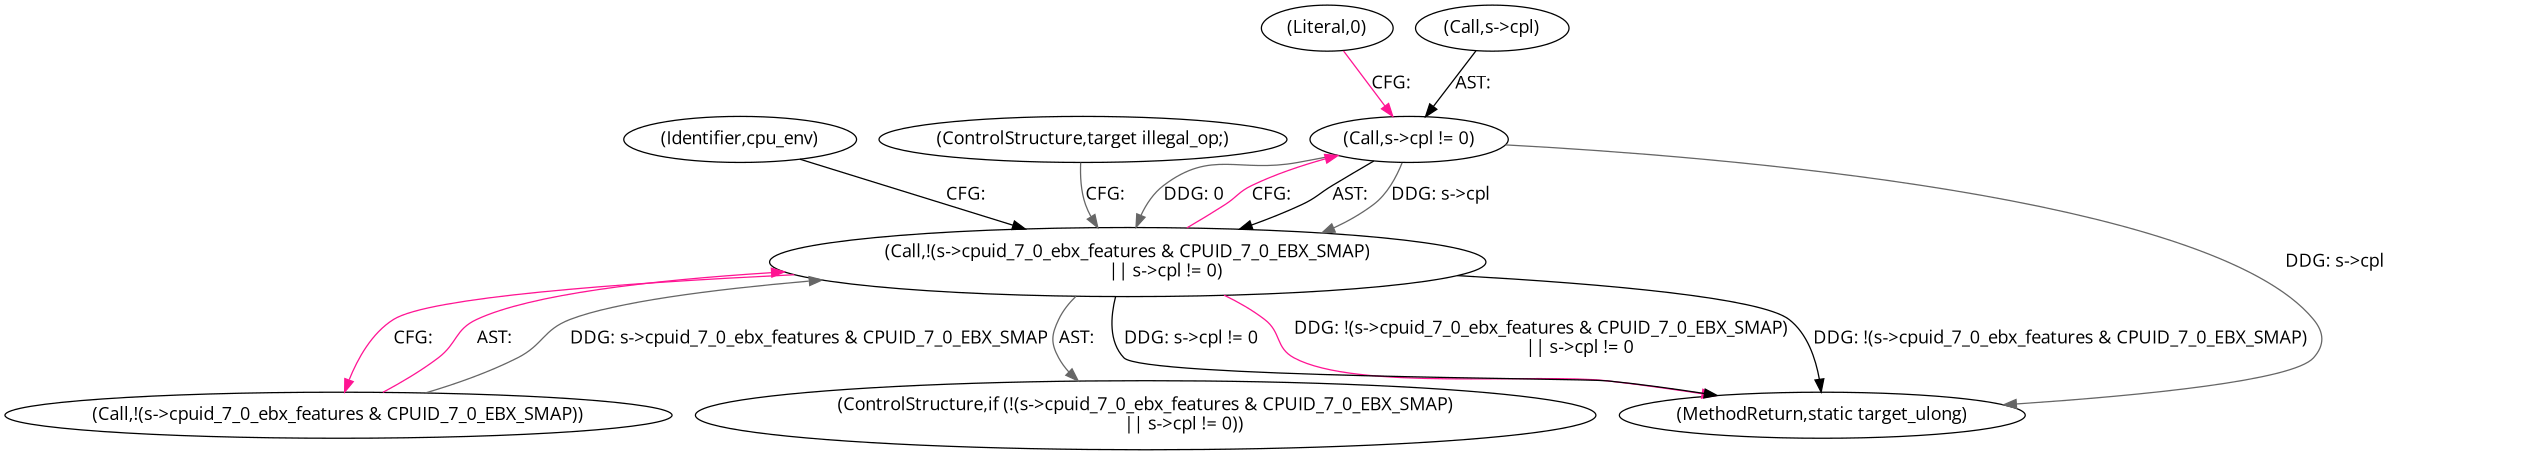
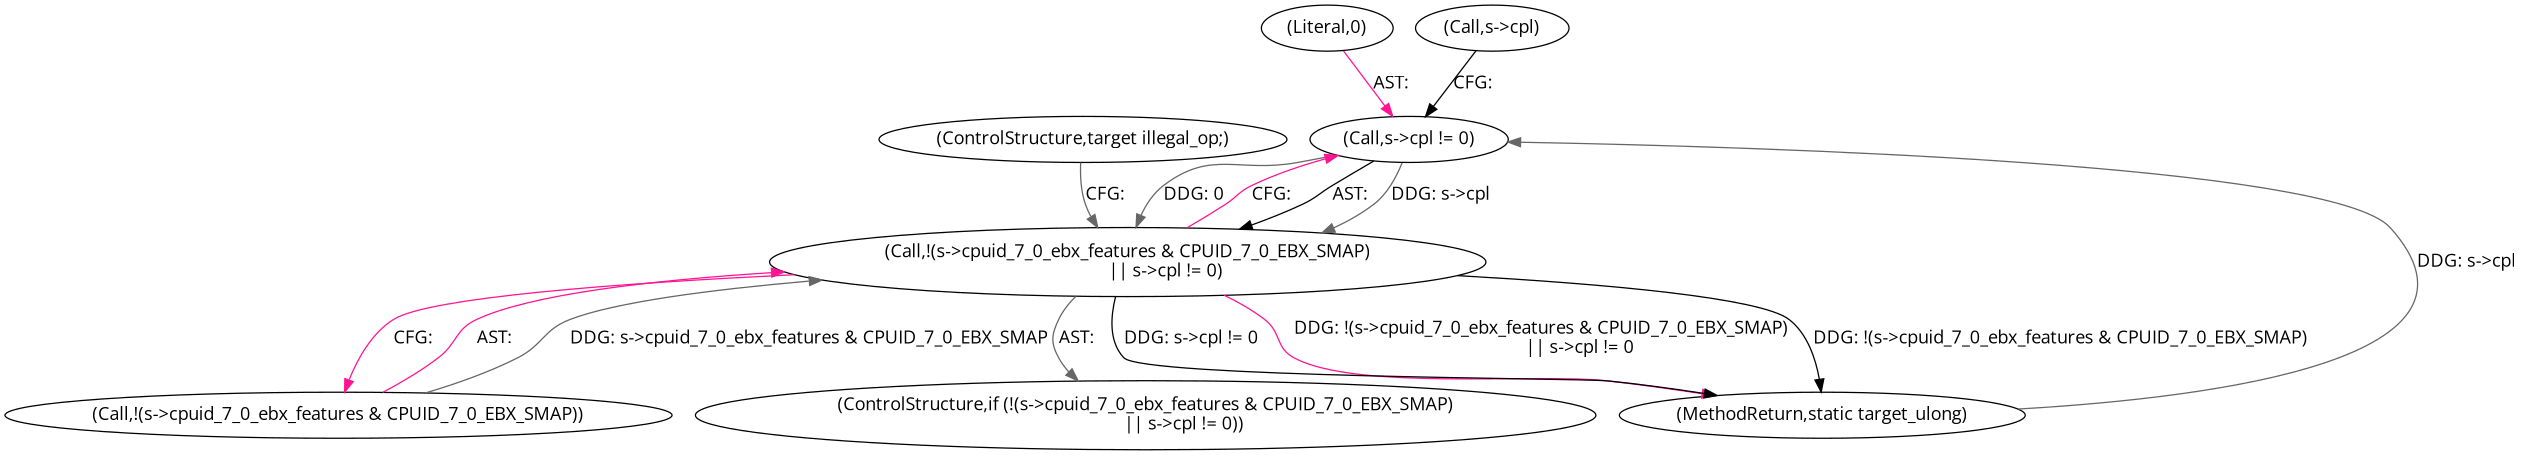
edge "(Literal,0)" -> "(Call,s->cpl != 0)": label "CFG: " -> "AST: "
edge "(Call,s->cpl)" -> "(Call,s->cpl != 0)": label "AST: " -> "CFG: "
node "(Identifier,cpu_env)": removed
edge "(Call,s->cpl != 0)" -> "(MethodReturn,static target_ulong)": reversed
